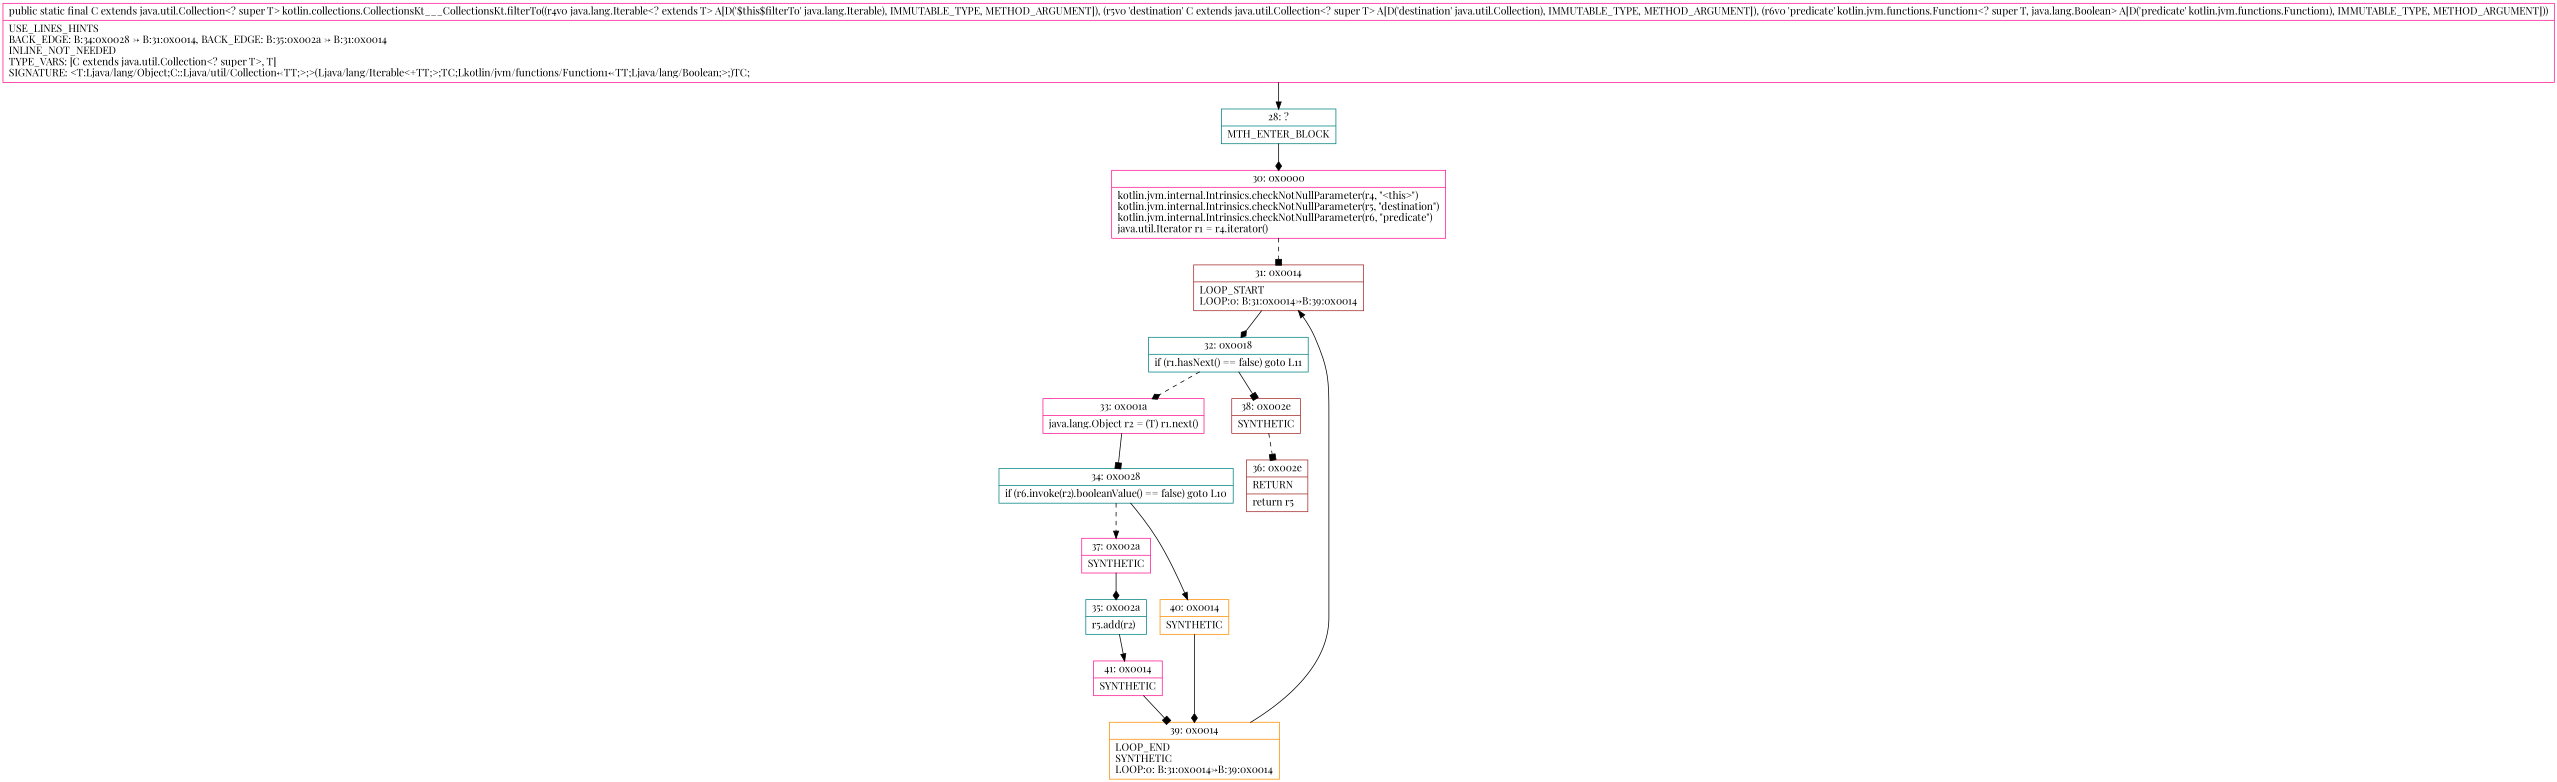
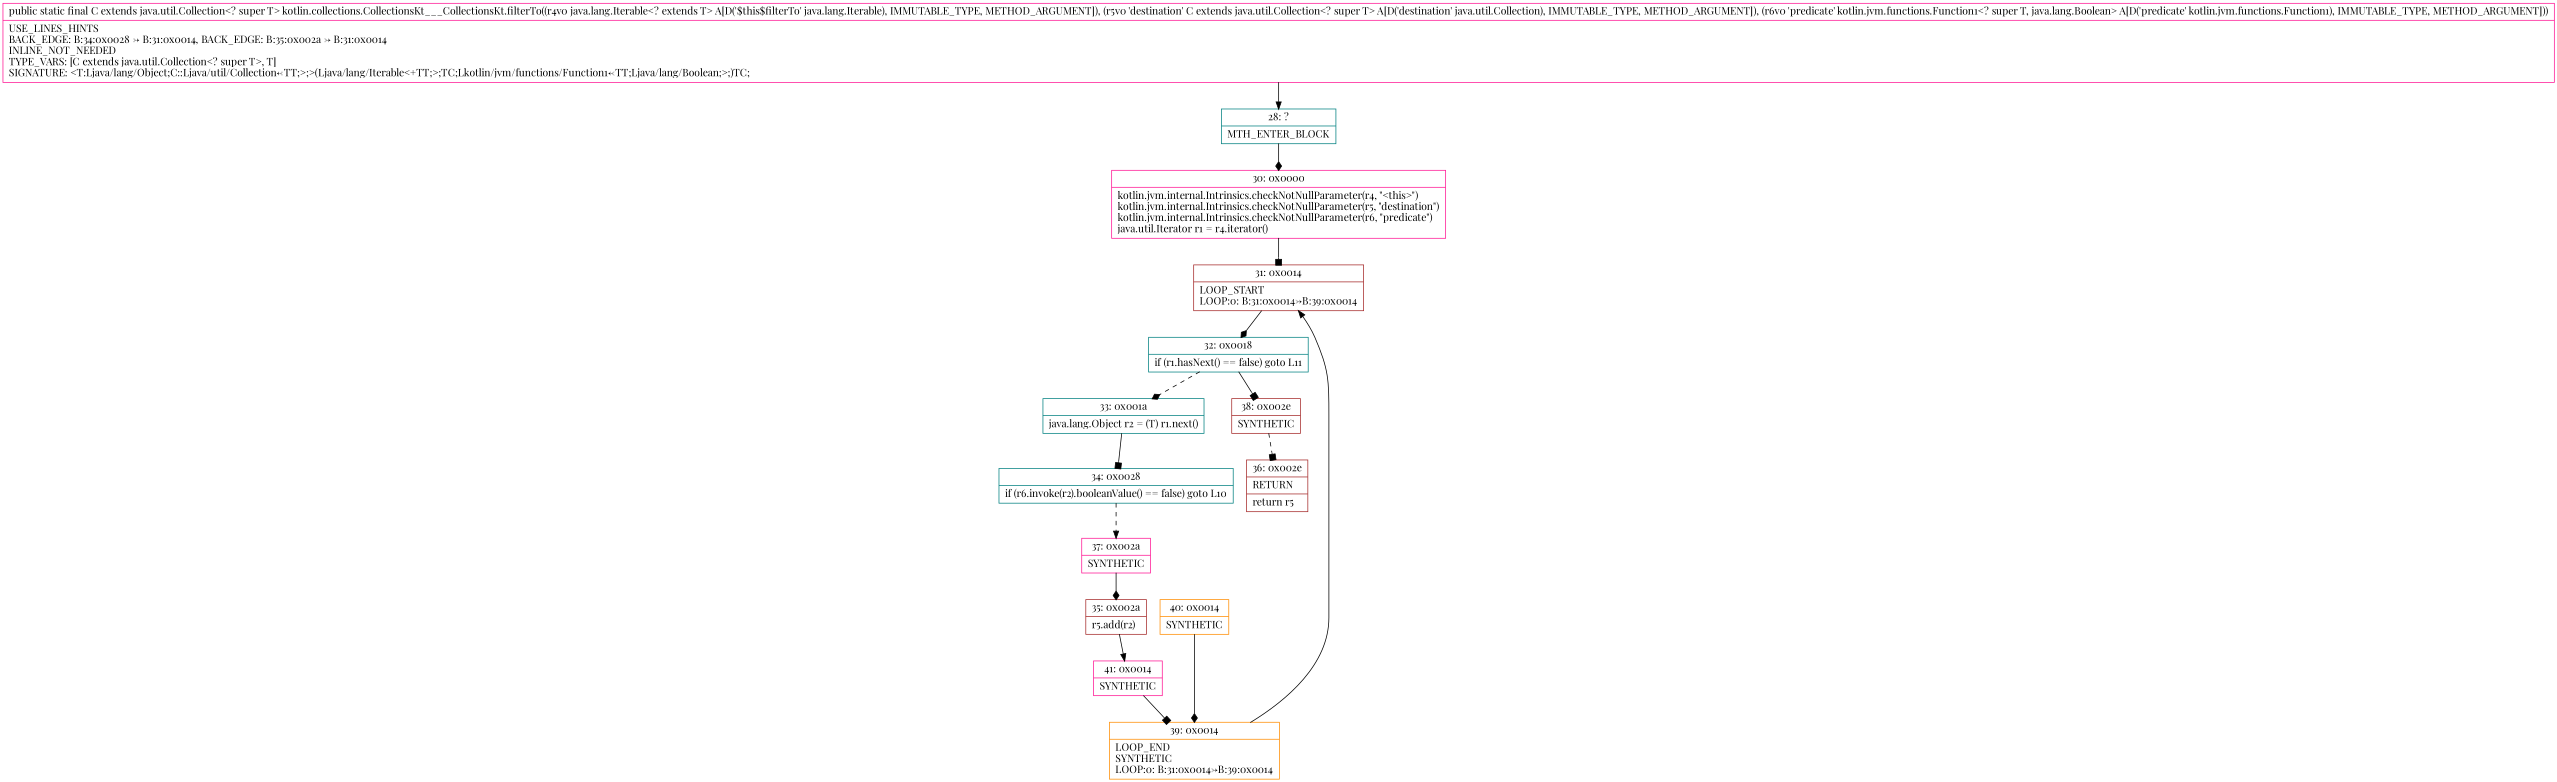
edge "30: 0x0000" -> "31: 0x0014": style dashed -> solid
node "33: 0x001a": color deeppink -> teal
edge "34: 0x0028" -> "40: 0x0014": removed
node "35: 0x002a": color teal -> brown
